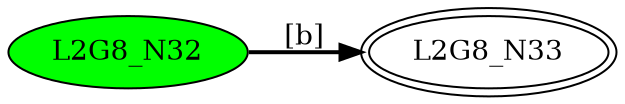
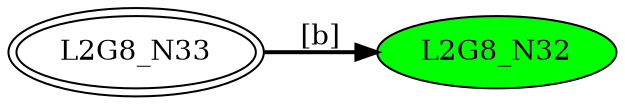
edge "L2G8_N32" -> "L2G8_N33": reversed
